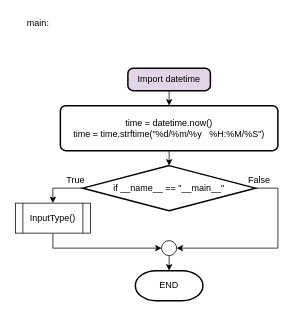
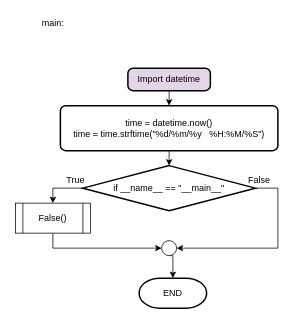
node "main:": moved (38, 23) -> (53, 23)
node "InputType()": label "InputType()" -> "False()"
node "END": moved (169, 285) -> (173, 293)
